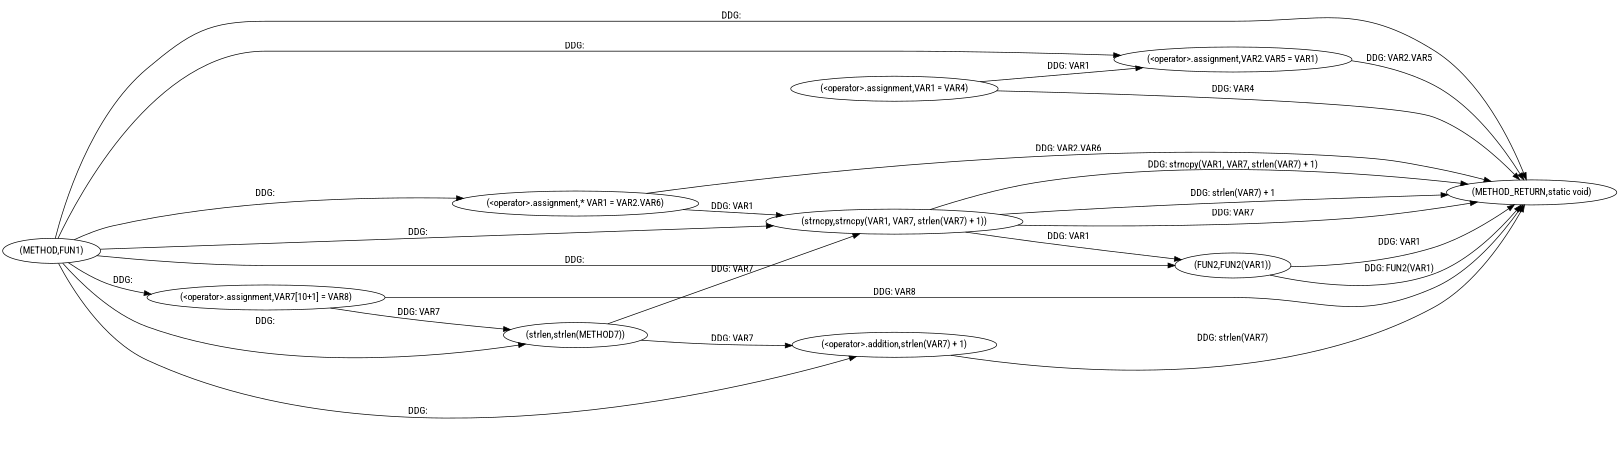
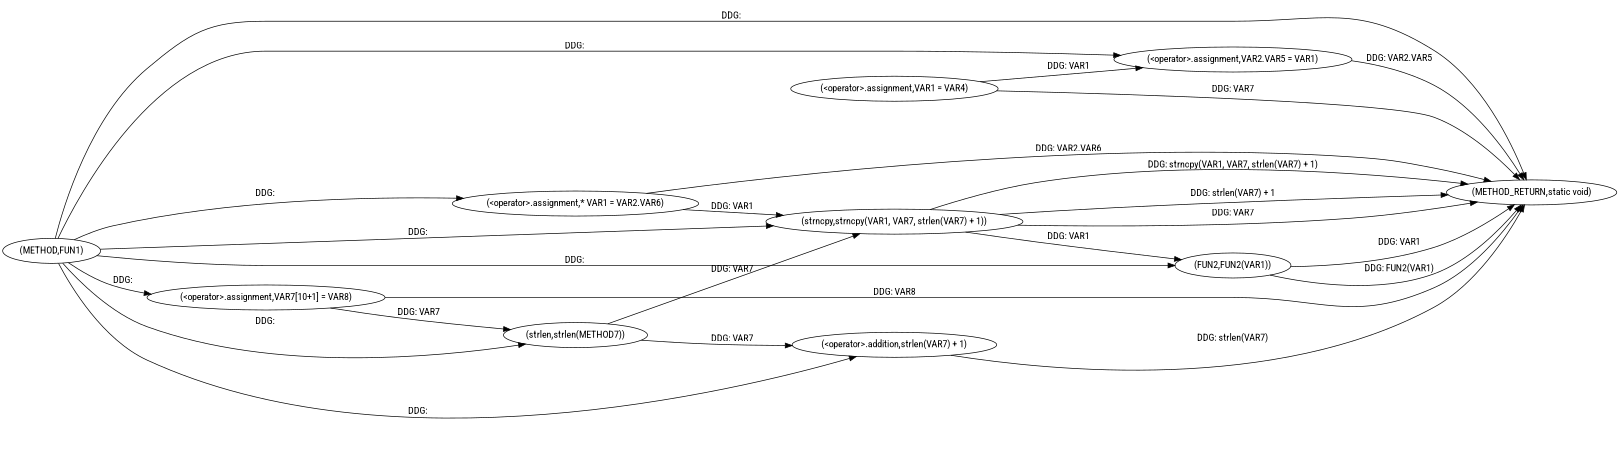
edge "(<operator>.assignment,VAR1 = VAR4)" -> "(METHOD_RETURN,static void)": label "DDG: VAR4" -> "DDG: VAR7"
